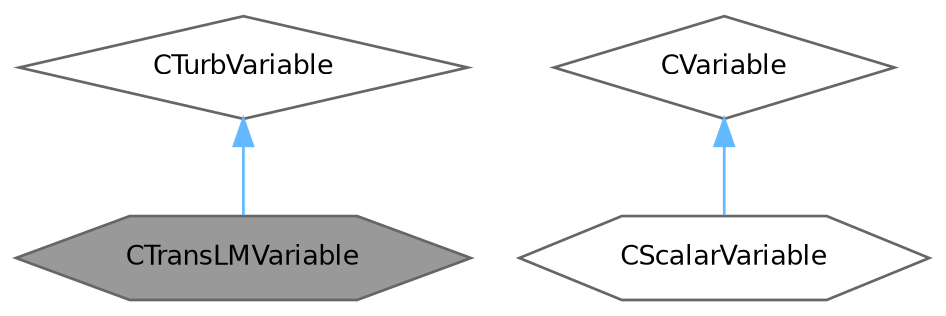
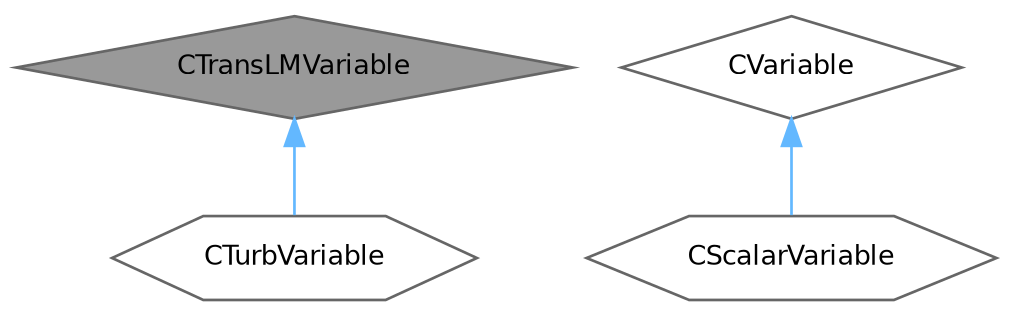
node "CTurbVariable": shape diamond -> hexagon
edge "CTransLMVariable" -> "CTurbVariable": reversed
node "CTransLMVariable": shape hexagon -> diamond
